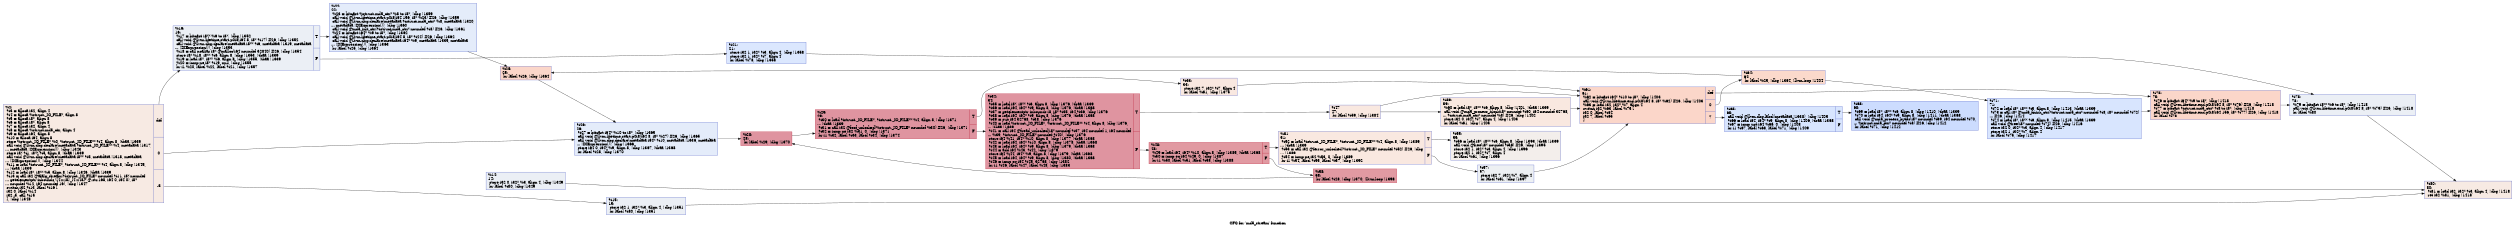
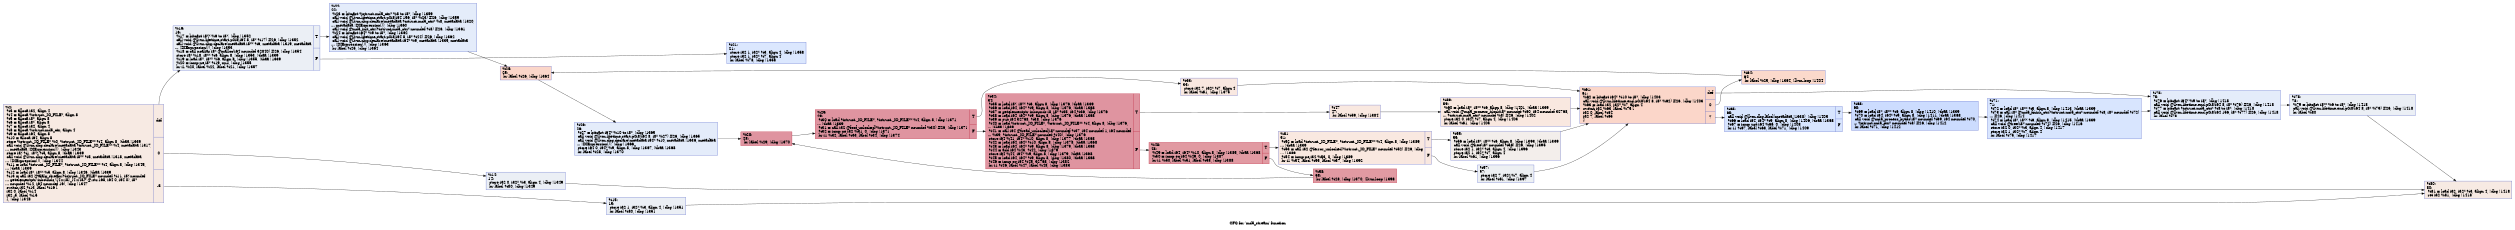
edge "%21:" -> "%78:": removed
edge "%64:" -> "%71:": now "%68:" -> "%71:"
edge "%47:" -> "%61:": now "%55:" -> "%61:"
node "%75:": fillcolor #f6a38570 -> #c1d4f470
edge "%2:" -> "%26:": now "%2:" -> "%14:"
node "%2:": text "i32 -5, call %15" -> "i32 -5, label %15"
